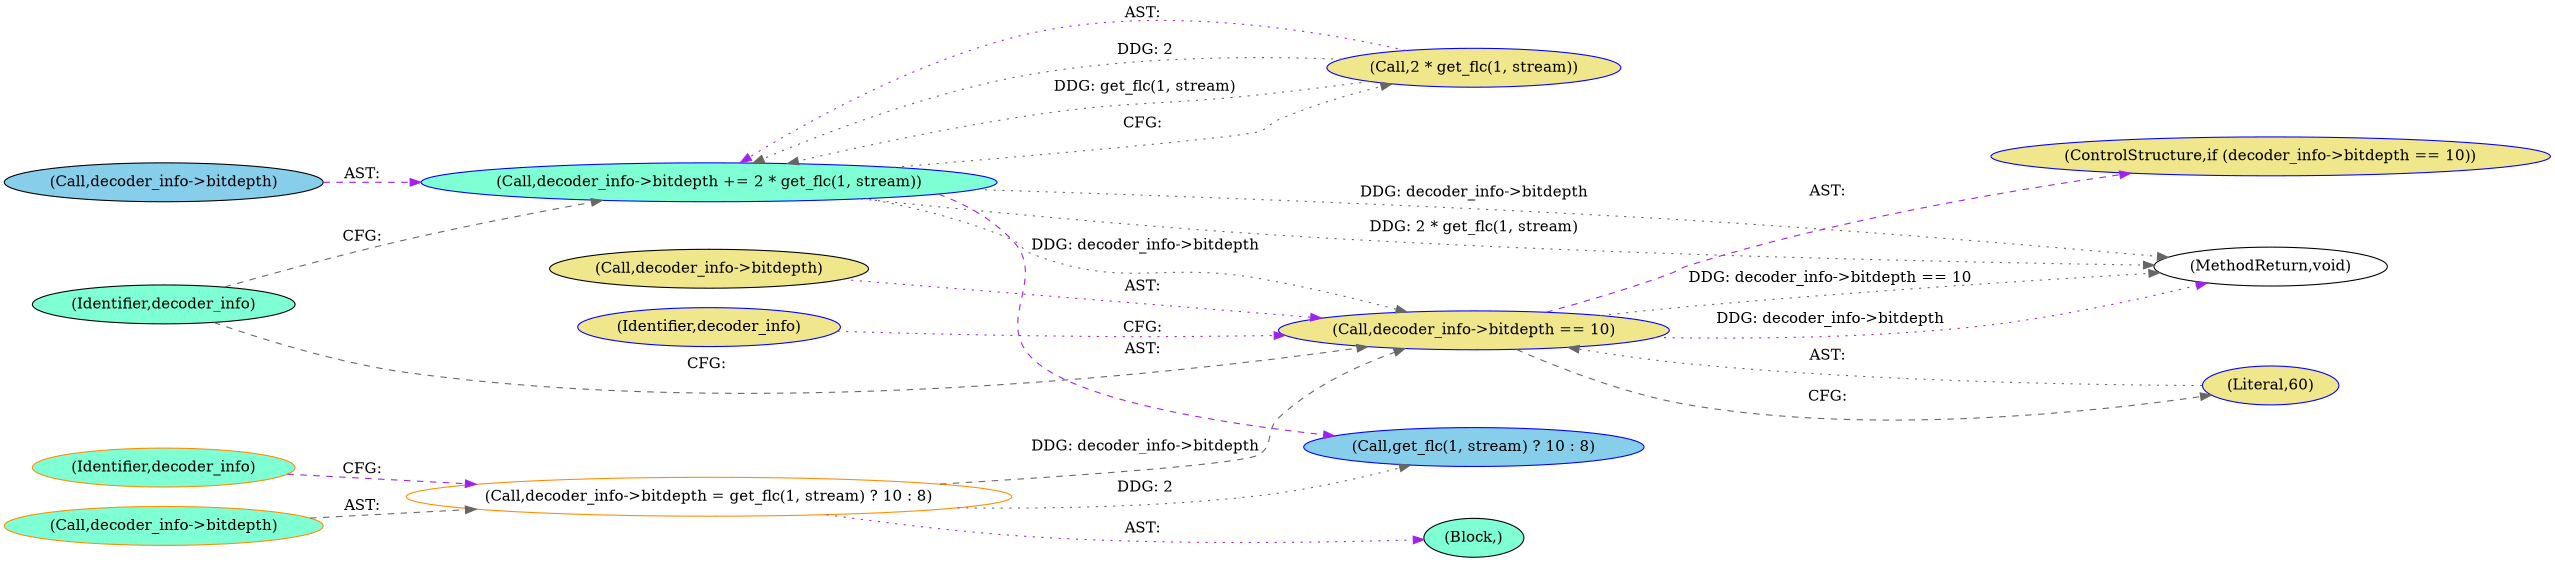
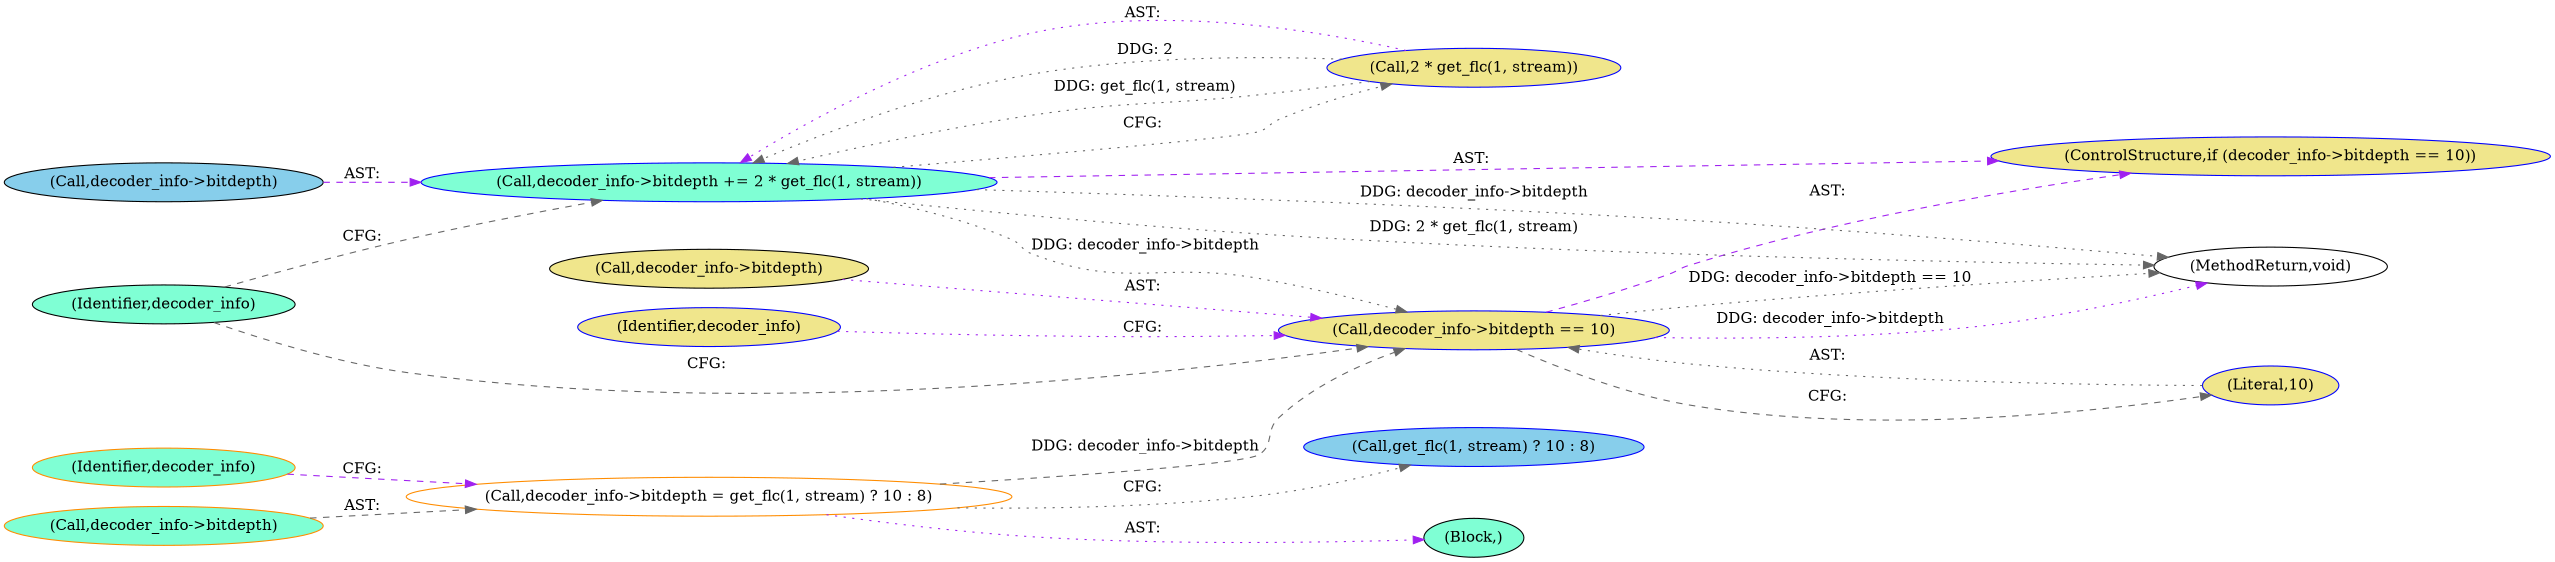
node "(Literal,60)": label "(Literal,60)" -> "(Literal,10)"
edge "(Call,decoder_info->bitdepth += 2 * get_flc(1, stream))" -> "(Call,get_flc(1, stream) ? 10 : 8)": now "(Call,decoder_info->bitdepth += 2 * get_flc(1, stream))" -> "(ControlStructure,if (decoder_info->bitdepth == 10))"
edge "(Call,decoder_info->bitdepth = get_flc(1, stream) ? 10 : 8)" -> "(Call,get_flc(1, stream) ? 10 : 8)": label "DDG: 2" -> "CFG: "
